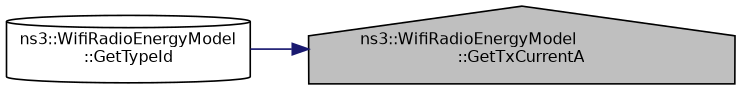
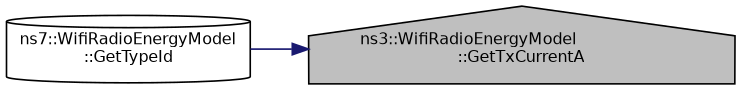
node "ns3::WifiRadioEnergyModel ::GetTypeId": label "ns3::WifiRadioEnergyModel ::GetTypeId" -> "ns7::WifiRadioEnergyModel ::GetTypeId"
